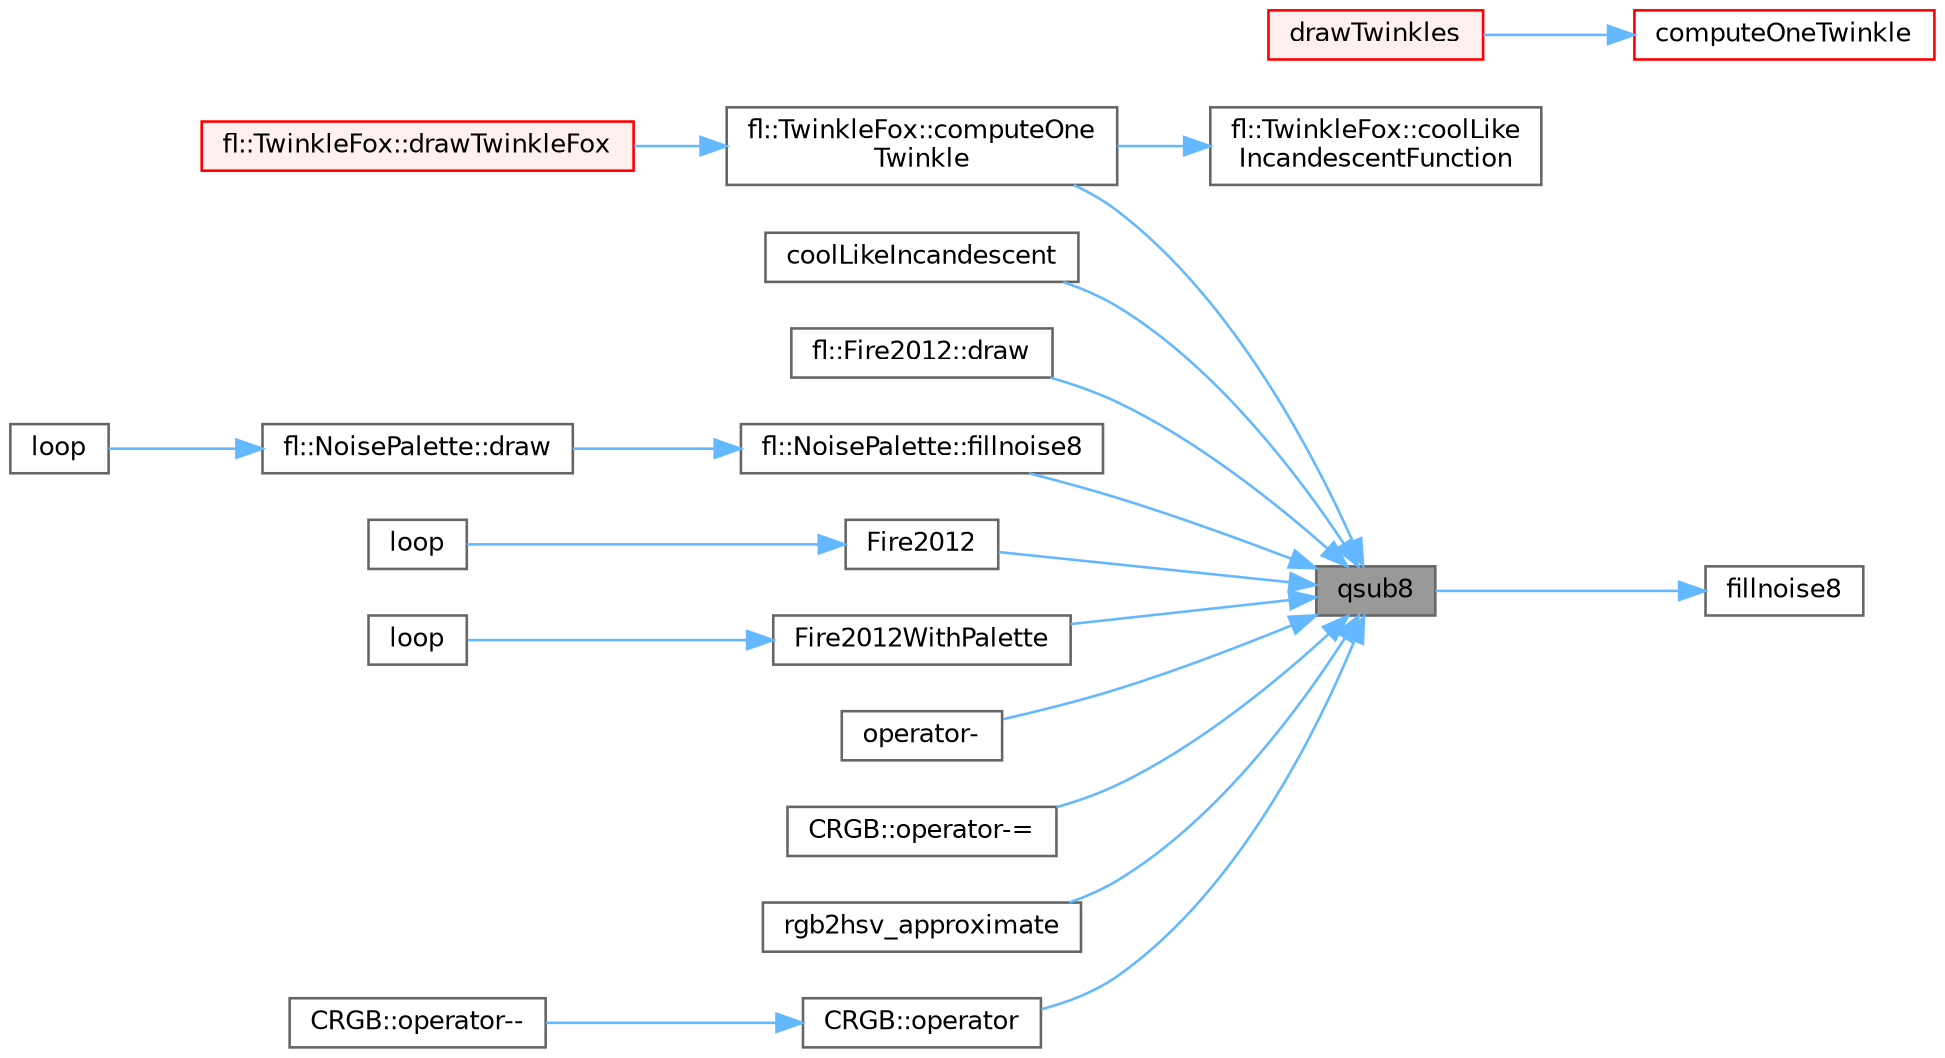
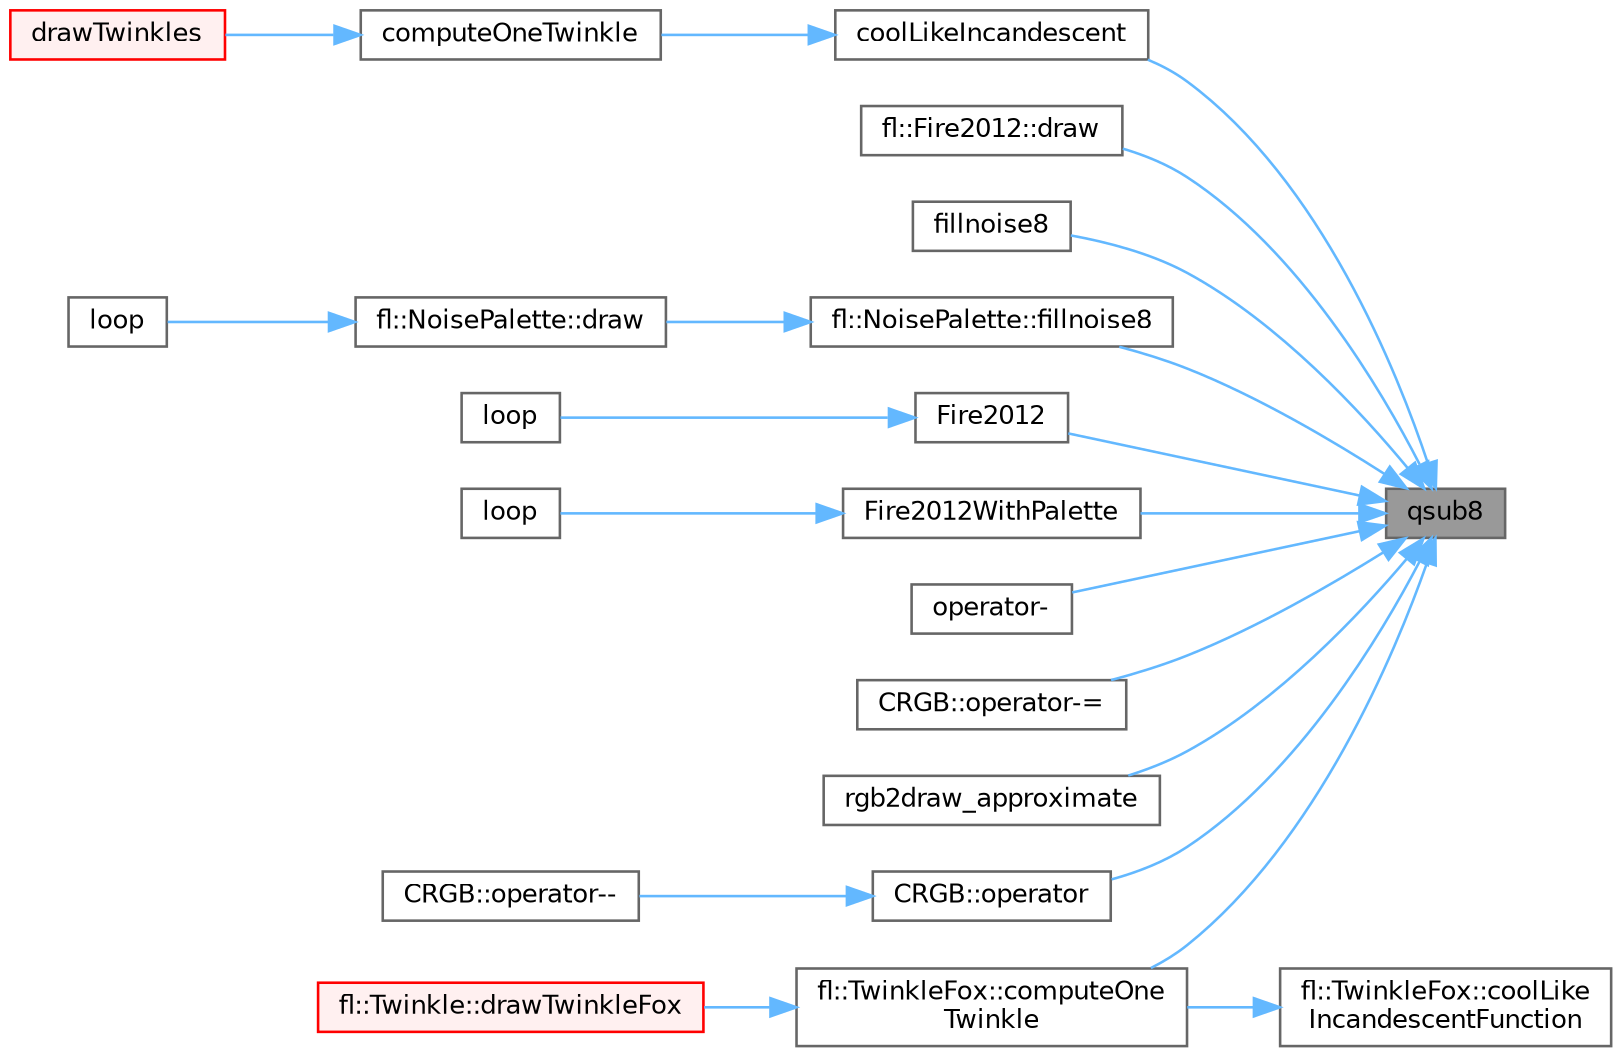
edge "computeOneTwinkle" -> "coolLikeIncandescent": added
node "computeOneTwinkle": color red -> grey40
node "fl::TwinkleFox::drawTwinkleFox": label "fl::TwinkleFox::drawTwinkleFox" -> "fl::Twinkle::drawTwinkleFox"
edge "qsub8" -> "fillnoise8": reversed
node "rgb2hsv_approximate": label "rgb2hsv_approximate" -> "rgb2draw_approximate"
